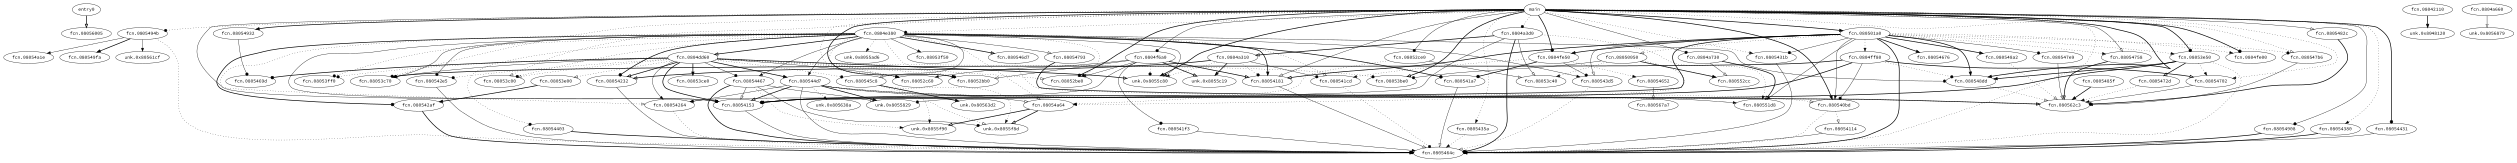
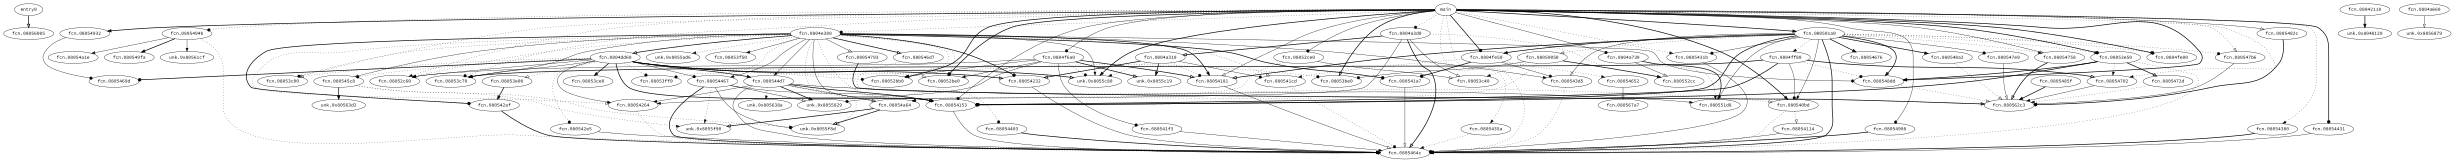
edge "fcn.0804e380" -> "fcn.080542e5": removed
